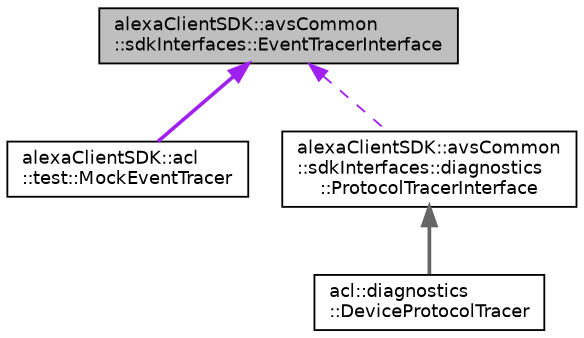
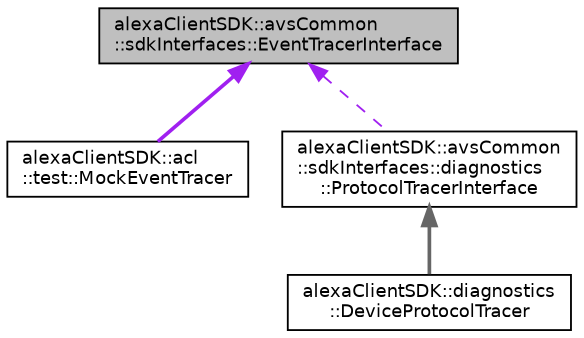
node "acl::diagnostics ::DeviceProtocolTracer": label "acl::diagnostics ::DeviceProtocolTracer" -> "alexaClientSDK::diagnostics ::DeviceProtocolTracer"
